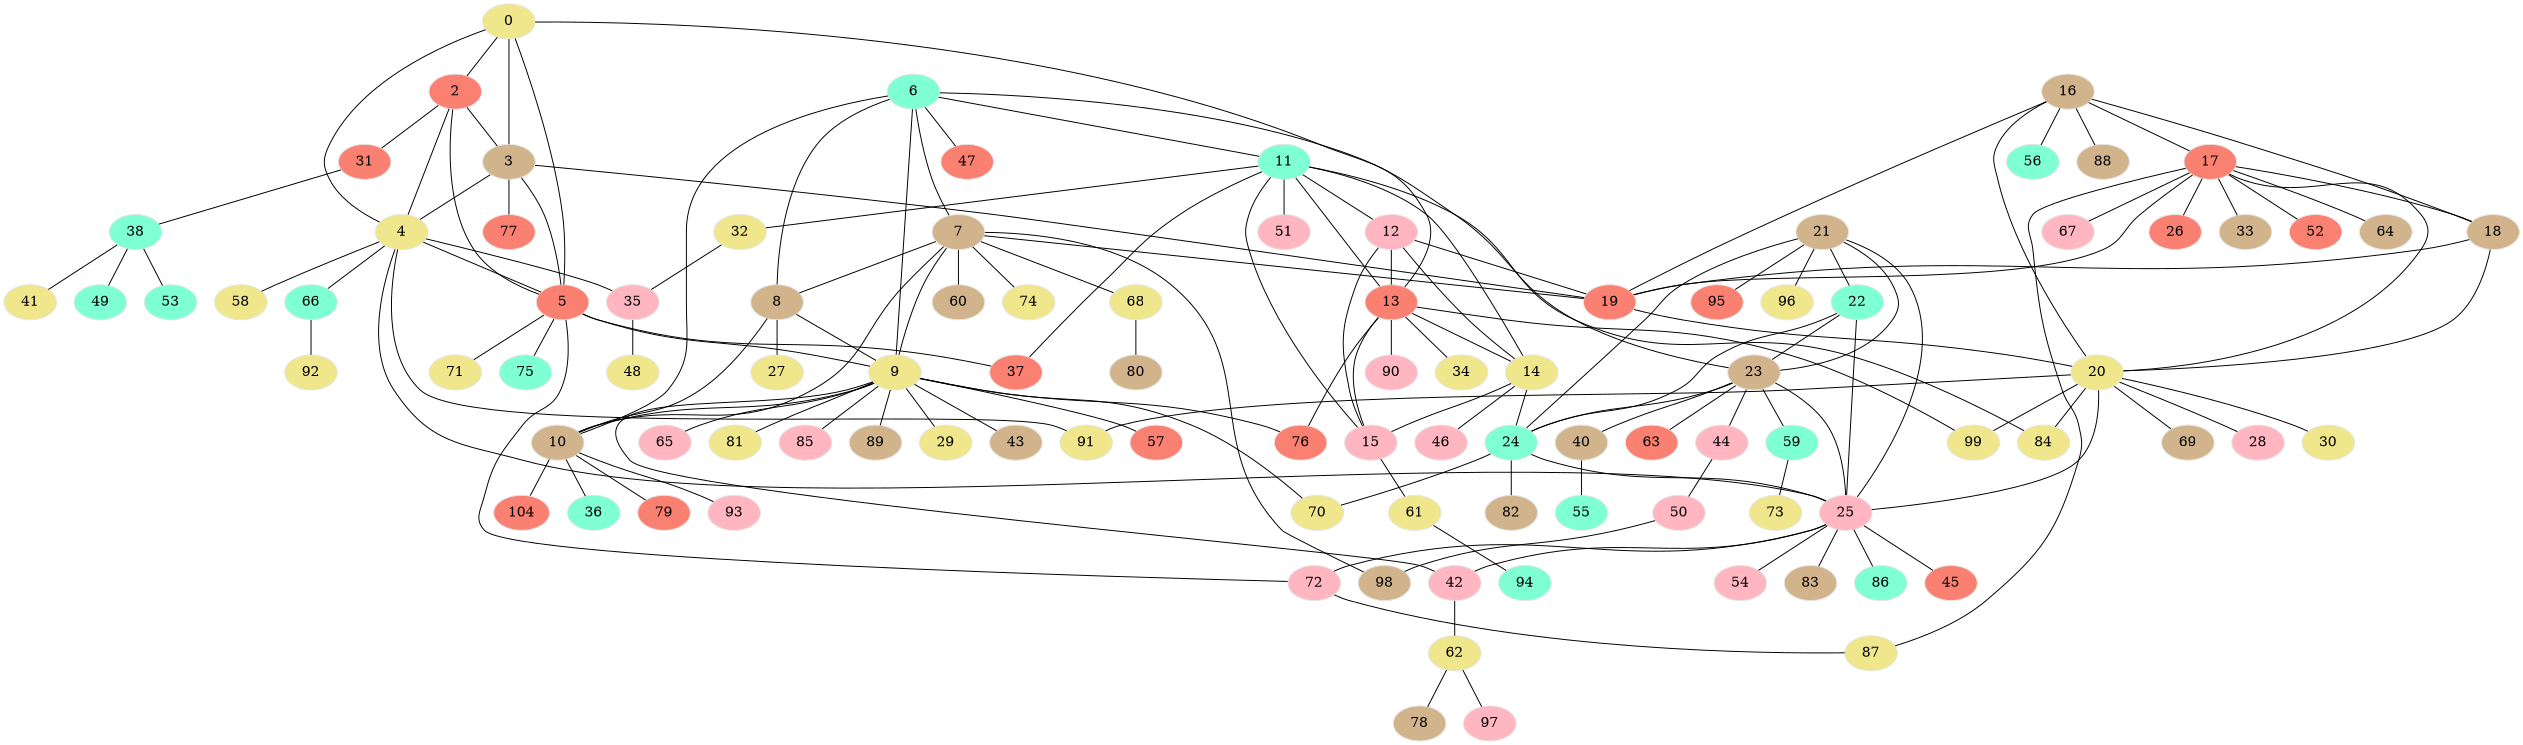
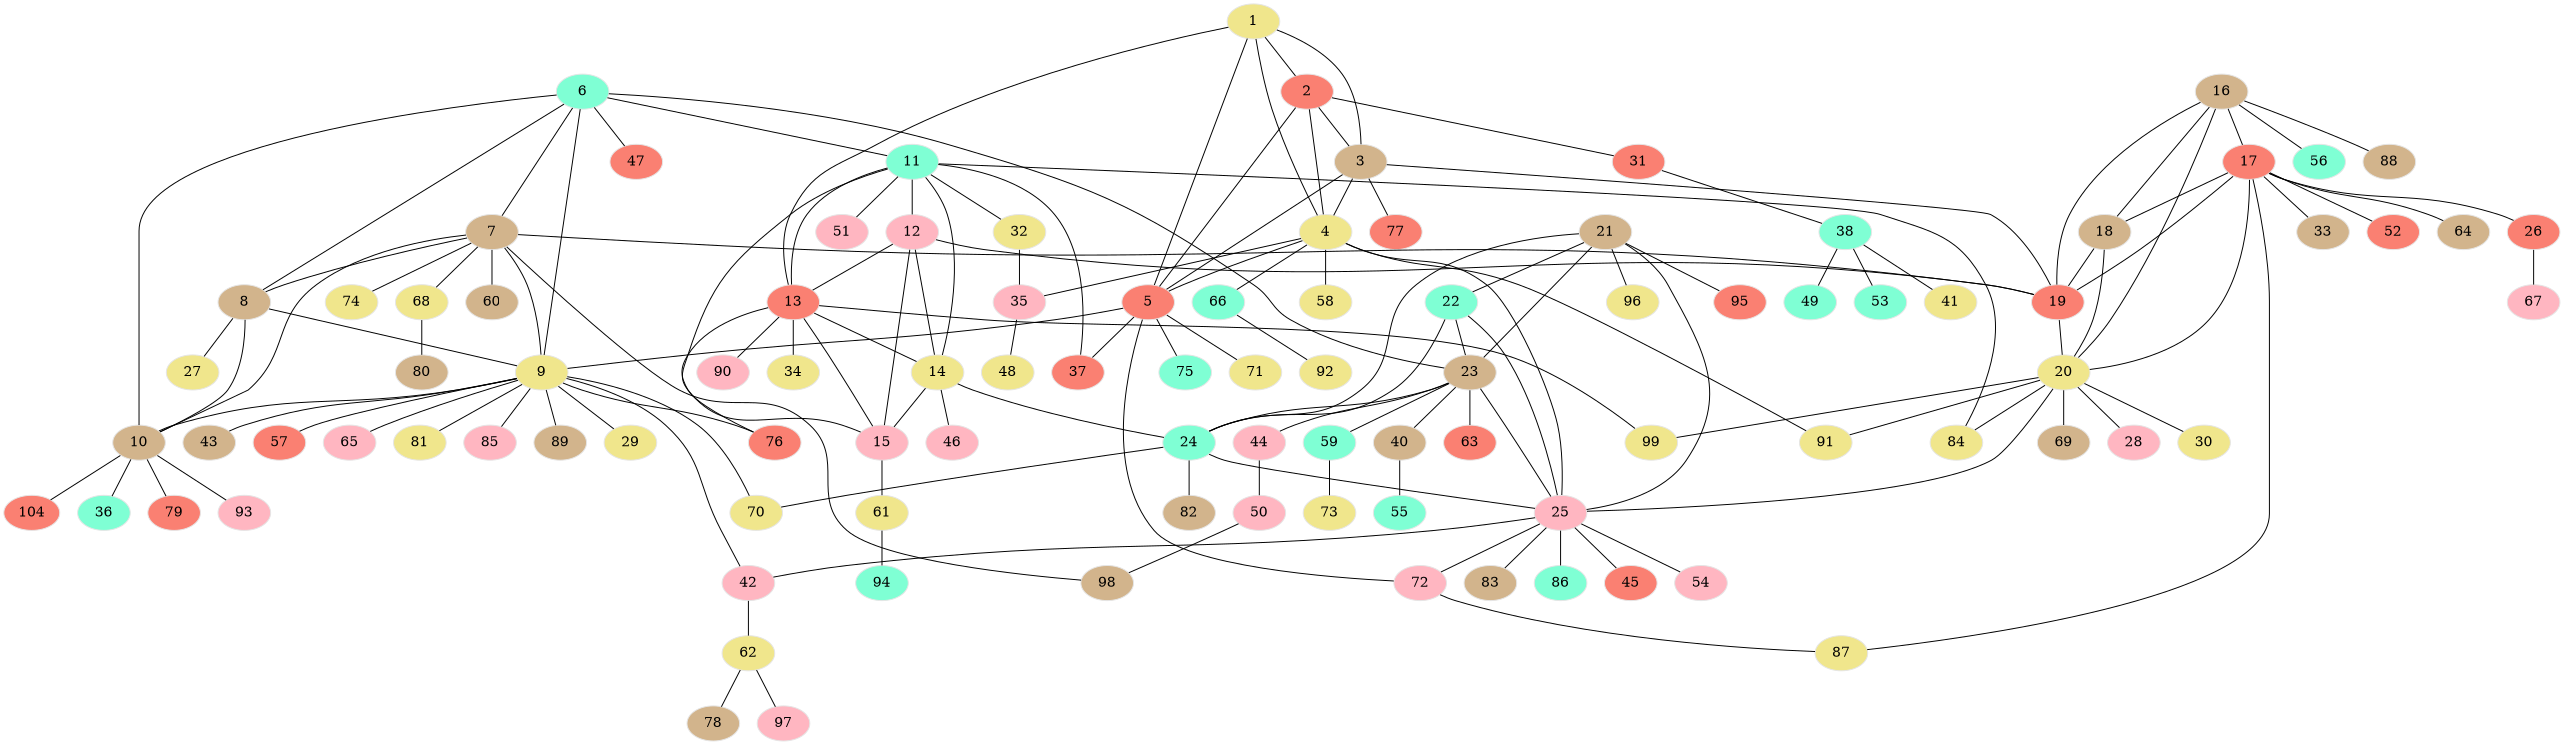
node "0": label "0" -> "1"
edge "17" -- "67": now "26" -- "67"
